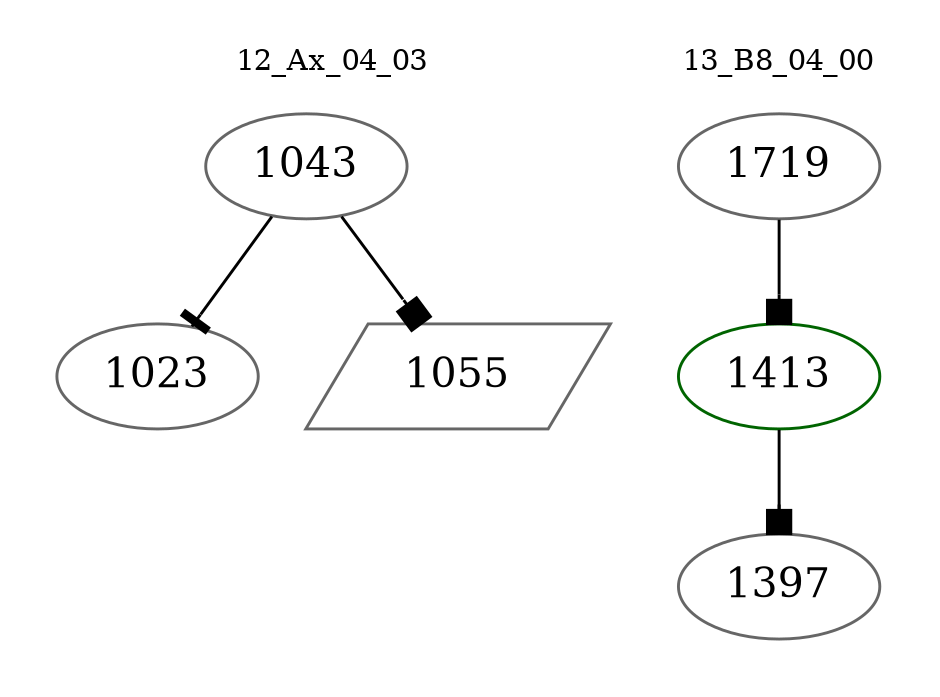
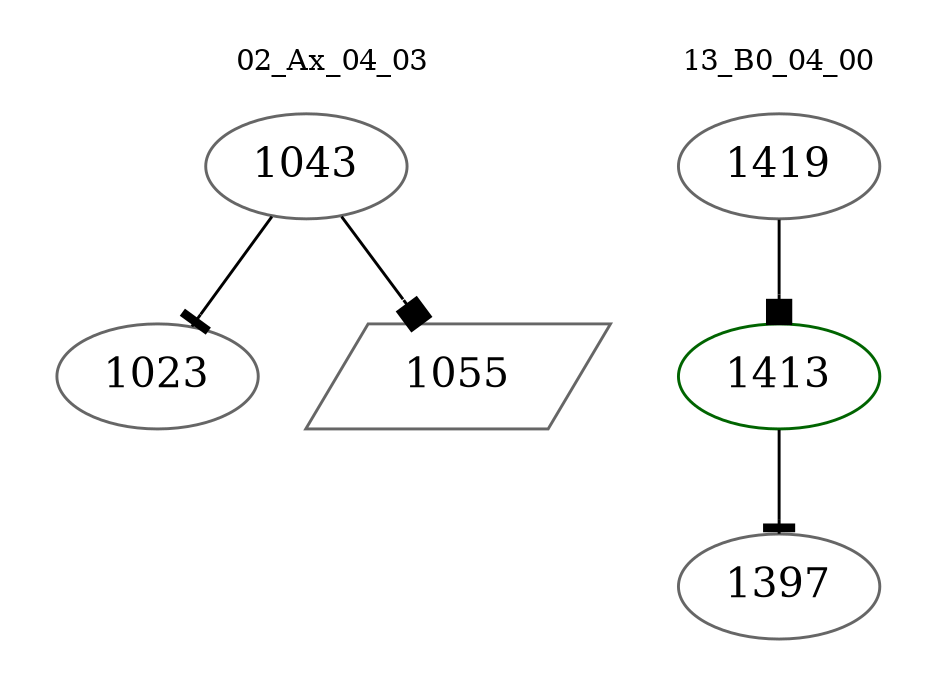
cluster "12_Ax_04_03": label "12_Ax_04_03" -> "02_Ax_04_03"
cluster "13_B8_04_00": label "13_B8_04_00" -> "13_B0_04_00"
node "1719": label "1719" -> "1419"
edge "1413" -> "1397": arrowhead box -> tee
